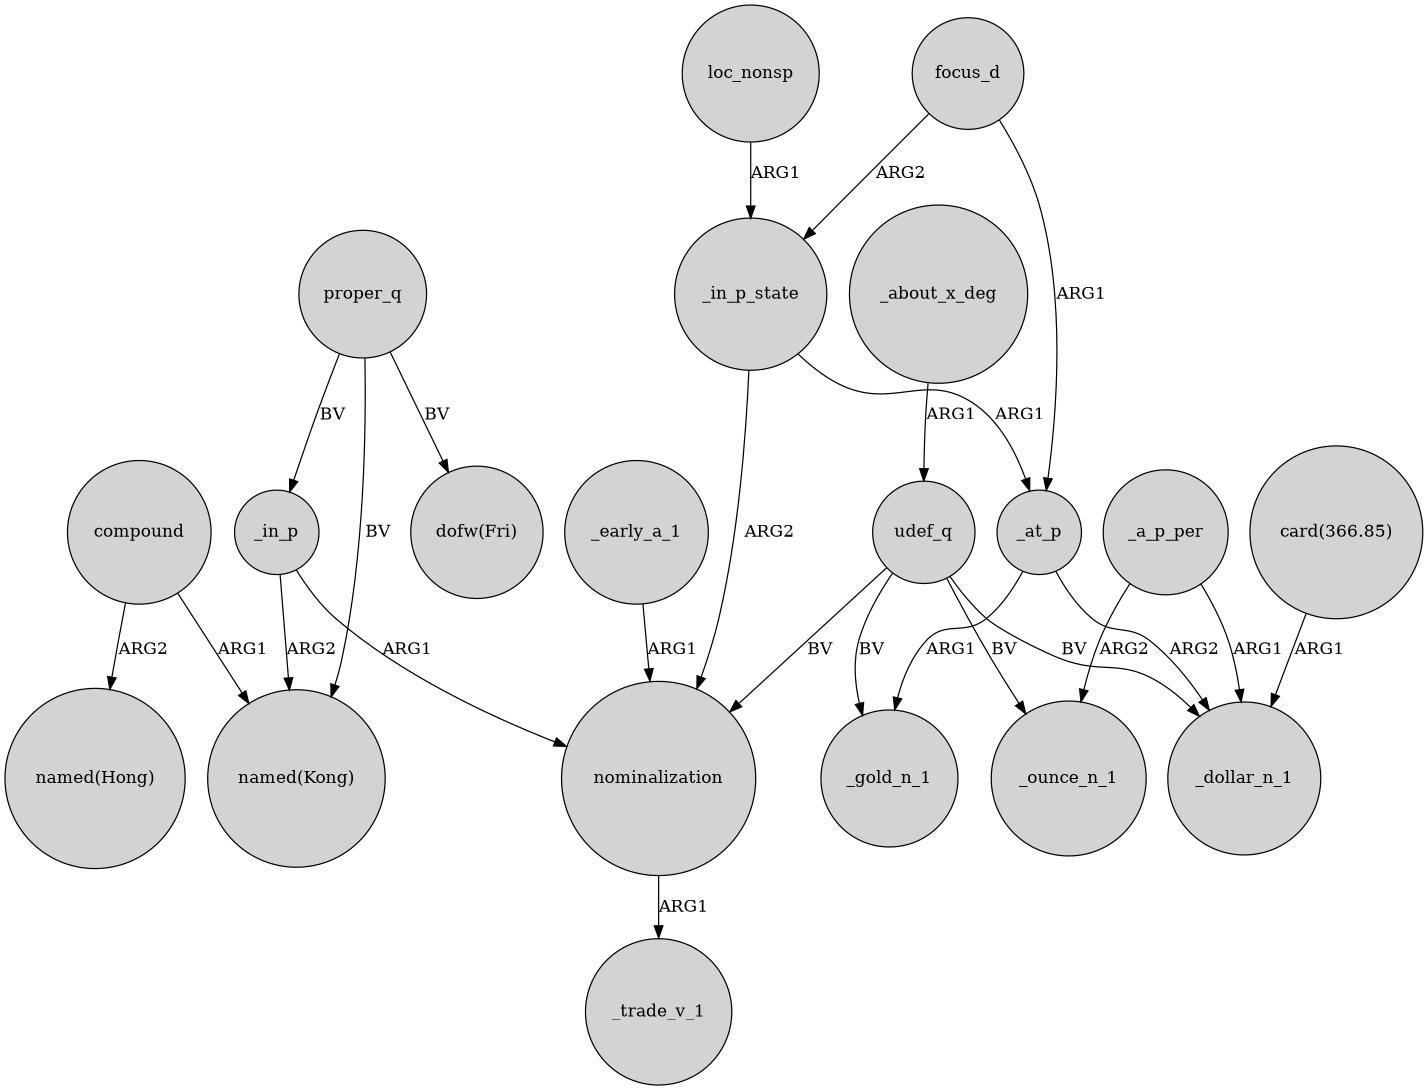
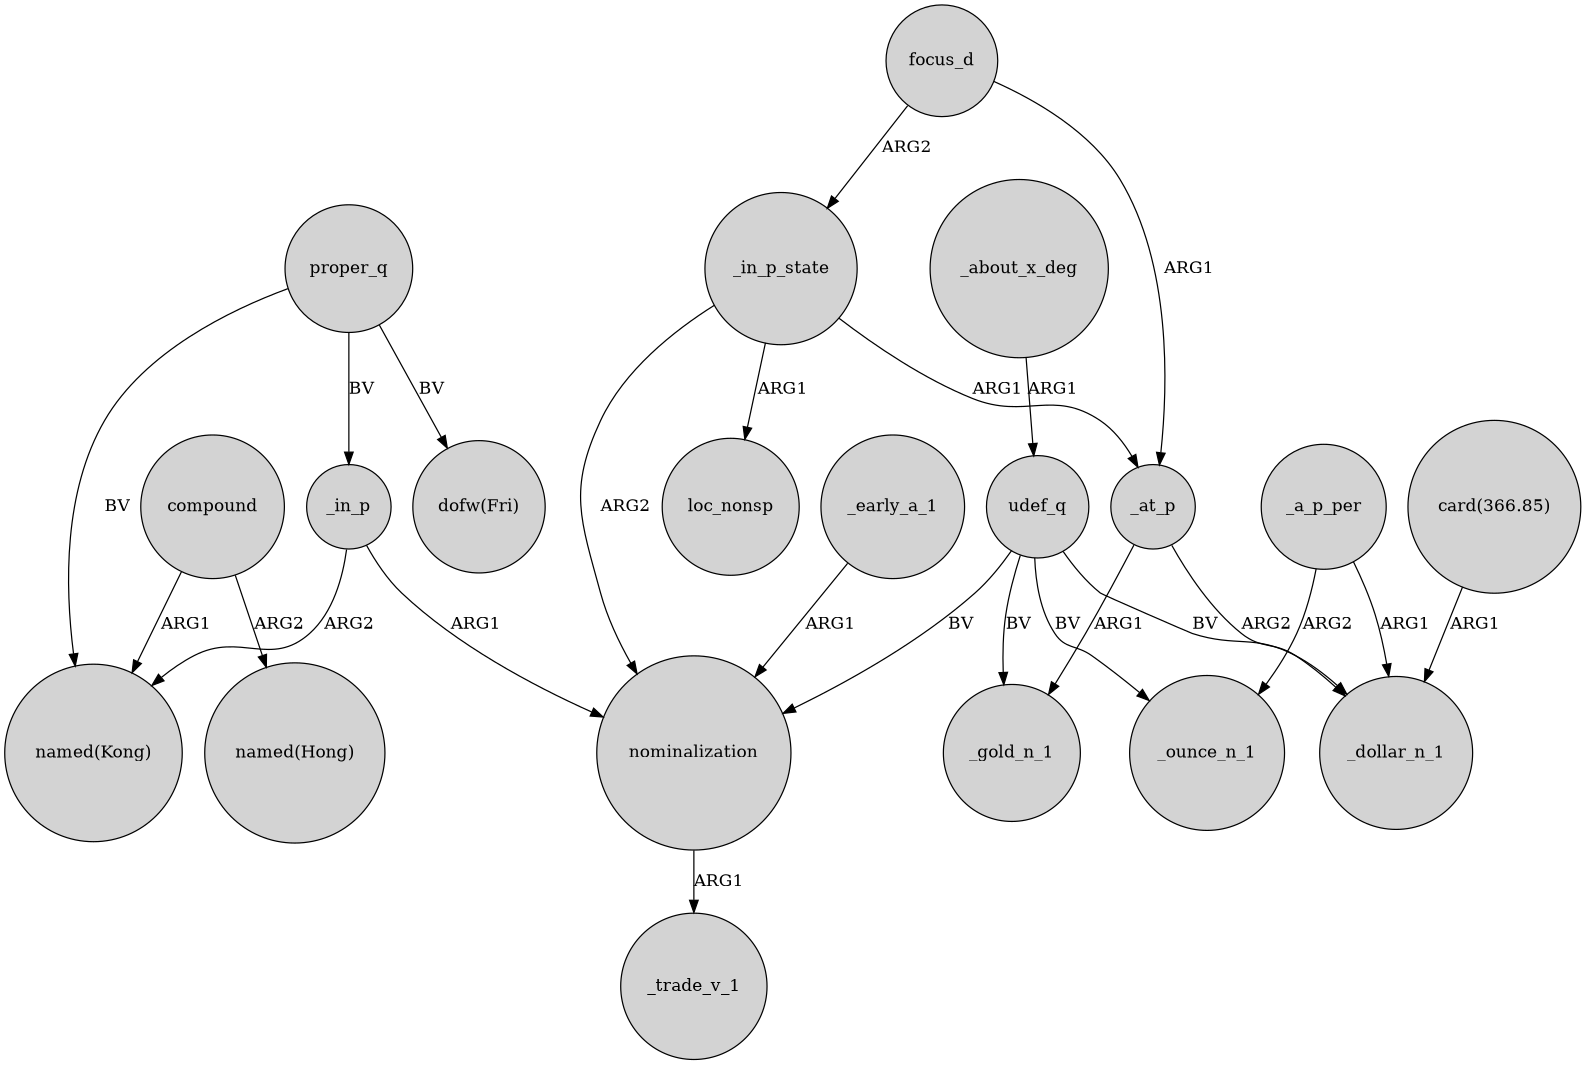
edge "loc_nonsp" -> "_in_p_state": reversed
